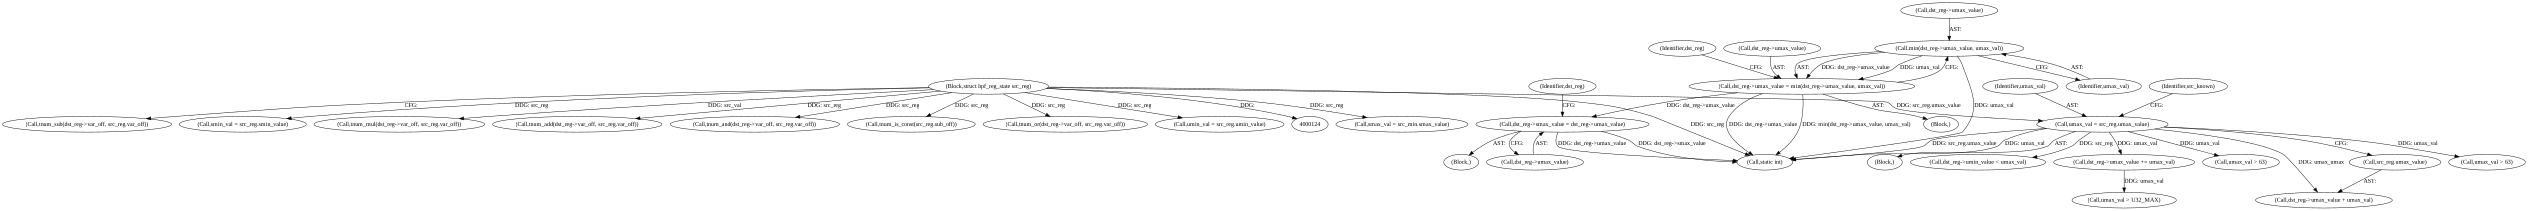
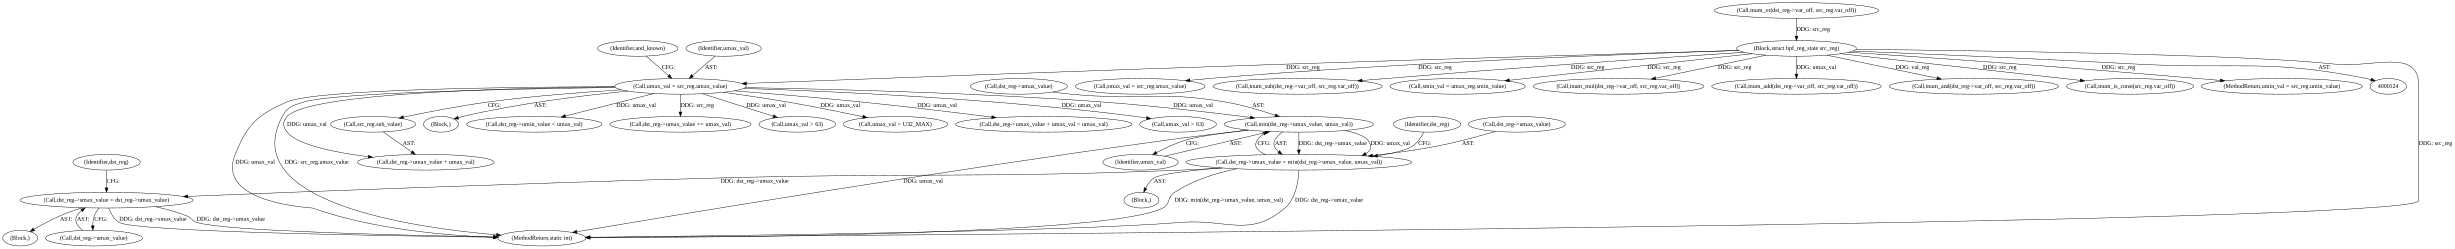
node "(Identifier,src_known)": label "(Identifier,src_known)" -> "(Identifier,and_known)"
edge "(Call,umax_val = src_reg.umax_value)" -> "(Call,min(dst_reg->umax_value, umax_val))": added, label "DDG: umax_val"
edge "(Block,struct bpf_reg_state src_reg)" -> "(Call,tnum_or(dst_reg->var_off, src_reg.var_off))": reversed
edge "(Block,struct bpf_reg_state src_reg)" -> "(Call,tnum_sub(dst_reg->var_off, src_reg.var_off))": label "CFG: " -> "DDG: src_reg"
edge "(Block,struct bpf_reg_state src_reg)" -> "(Call,tnum_mul(dst_reg->var_off, src_reg.var_off))": label "DDG: src_val" -> "DDG: src_reg"
edge "(Block,struct bpf_reg_state src_reg)" -> "(Call,tnum_add(dst_reg->var_off, src_reg.var_off))": label "DDG: src_reg" -> "DDG: umax_val"
edge "(Block,struct bpf_reg_state src_reg)" -> "(Call,tnum_and(dst_reg->var_off, src_reg.var_off))": label "DDG: src_reg" -> "DDG: val_reg"
edge "(Block,struct bpf_reg_state src_reg)" -> "4000124": label "DDG: " -> "AST: "
edge "(Block,struct bpf_reg_state src_reg)" -> "(Call,umax_val = src_reg.umax_value)": label "DDG: src_reg.umax_value" -> "DDG: src_reg"
node "(Call,smin_val = src_reg.smin_value)": label "(Call,smin_val = src_reg.smin_value)" -> "(Call,smin_val = umax_reg.smin_value)"
node "(Call,tnum_is_const(src_reg.sub_off))": label "(Call,tnum_is_const(src_reg.sub_off))" -> "(Call,tnum_is_const(src_reg.var_off))"
node "(Call,dst_reg->umax_value + umax_val < umax_val)": added
node "(Call,umin_val = src_reg.umin_value)": label "(Call,umin_val = src_reg.umin_value)" -> "(MethodReturn,umin_val = src_reg.umin_value)"
node "(Call,smax_val = src_min.smax_value)": label "(Call,smax_val = src_min.smax_value)" -> "(Call,smax_val = src_reg.smax_value)"
edge "(Call,umax_val = src_reg.umax_value)" -> "(Call,dst_reg->umin_value < umax_val)": label "DDG: src_reg" -> "DDG: umax_val"
edge "(Call,umax_val = src_reg.umax_value)" -> "(Call,dst_reg->umax_value += umax_val)": label "DDG: umax_val" -> "DDG: src_reg"
node "(Call,static int)": label "(Call,static int)" -> "(MethodReturn,static int)"
edge "(Call,umax_val = src_reg.umax_value)" -> "(Call,dst_reg->umax_value + umax_val)": label "DDG: umax_umax" -> "DDG: umax_val"
node "(Call,src_reg.umax_value)": label "(Call,src_reg.umax_value)" -> "(Call,src_reg.sub_value)"
edge "(Call,dst_reg->umax_value += umax_val)" -> "(Call,umax_val > U32_MAX)": now "(Call,umax_val = src_reg.umax_value)" -> "(Call,umax_val > U32_MAX)"
